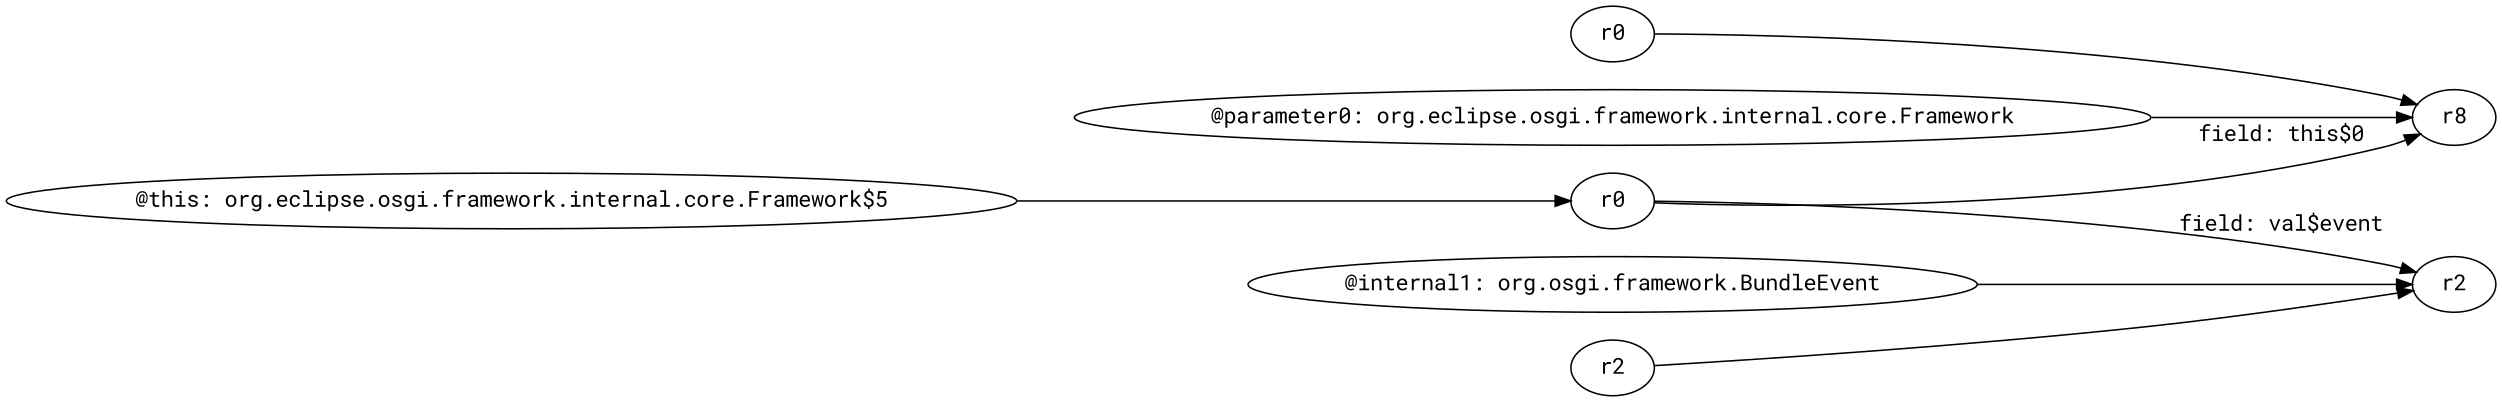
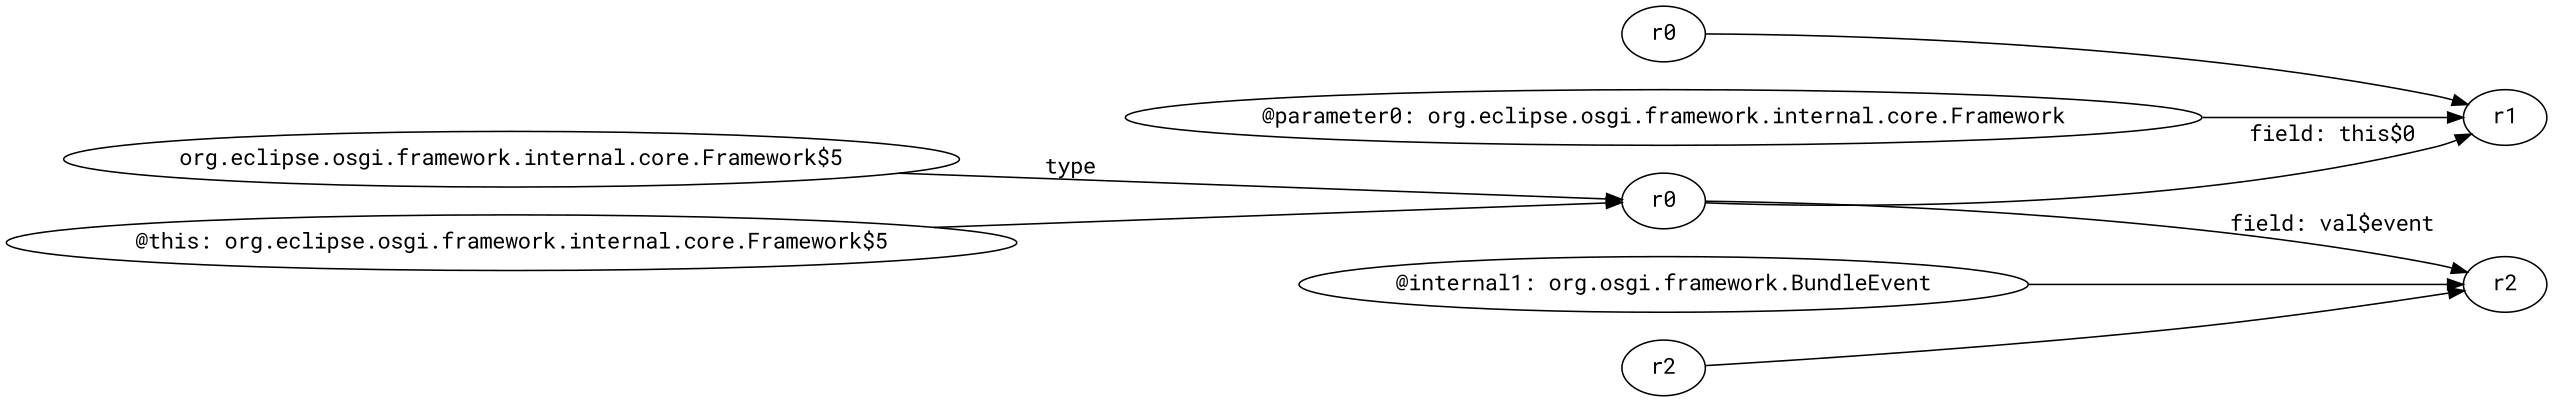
node "r8": label "r8" -> "r1"
node "org.eclipse.osgi.framework.internal.core.Framework$5": added
